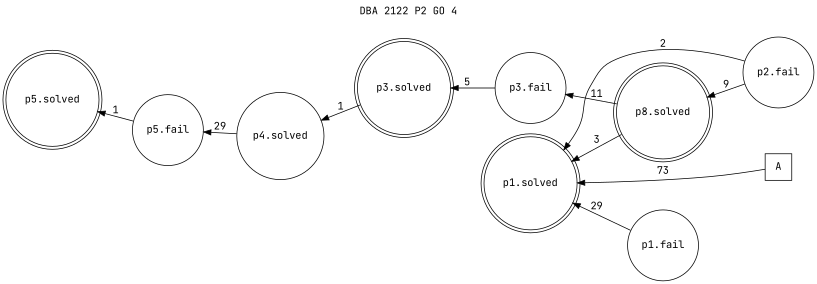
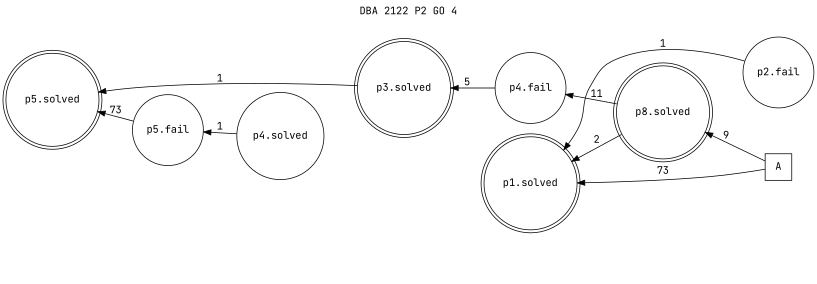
edge "p2.fail" -> "p1.solved": label "2" -> "1"
node "p3.fail": label "p3.fail" -> "p4.fail"
edge "p2.fail" -> "p8.solved": now "A" -> "p8.solved"
edge "p5.fail" -> "p5.solved": label "1" -> "73"
edge "p3.solved" -> "p4.solved": now "p3.solved" -> "p5.solved"
edge "p4.solved" -> "p5.fail": label "29" -> "1"
edge "p8.solved" -> "p1.solved": label "3" -> "2"
node "p1.fail": removed
